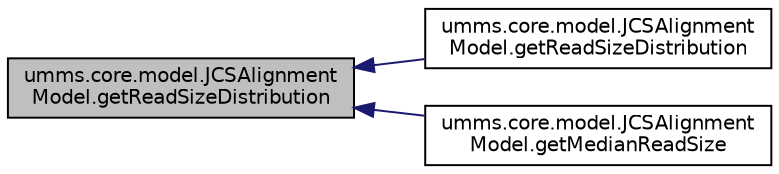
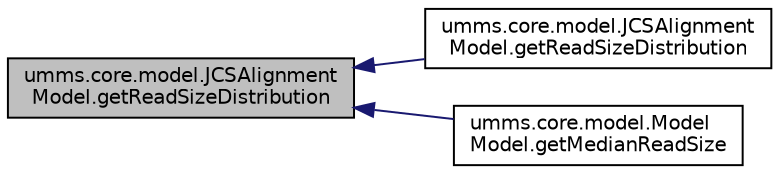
node "umms.core.model.JCSAlignment Model.getMedianReadSize": label "umms.core.model.JCSAlignment Model.getMedianReadSize" -> "umms.core.model.Model Model.getMedianReadSize"
